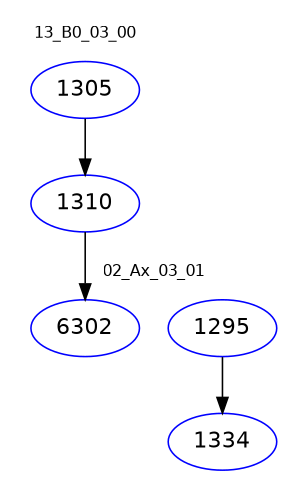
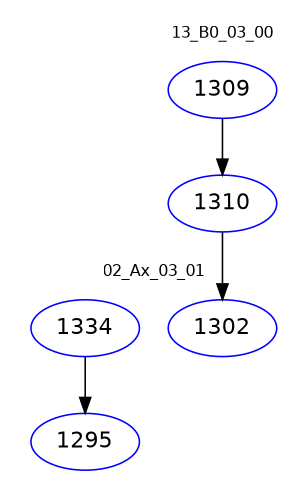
node "1305": label "1305" -> "1309"
node "6302": label "6302" -> "1302"
edge "1295" -> "1334": reversed
